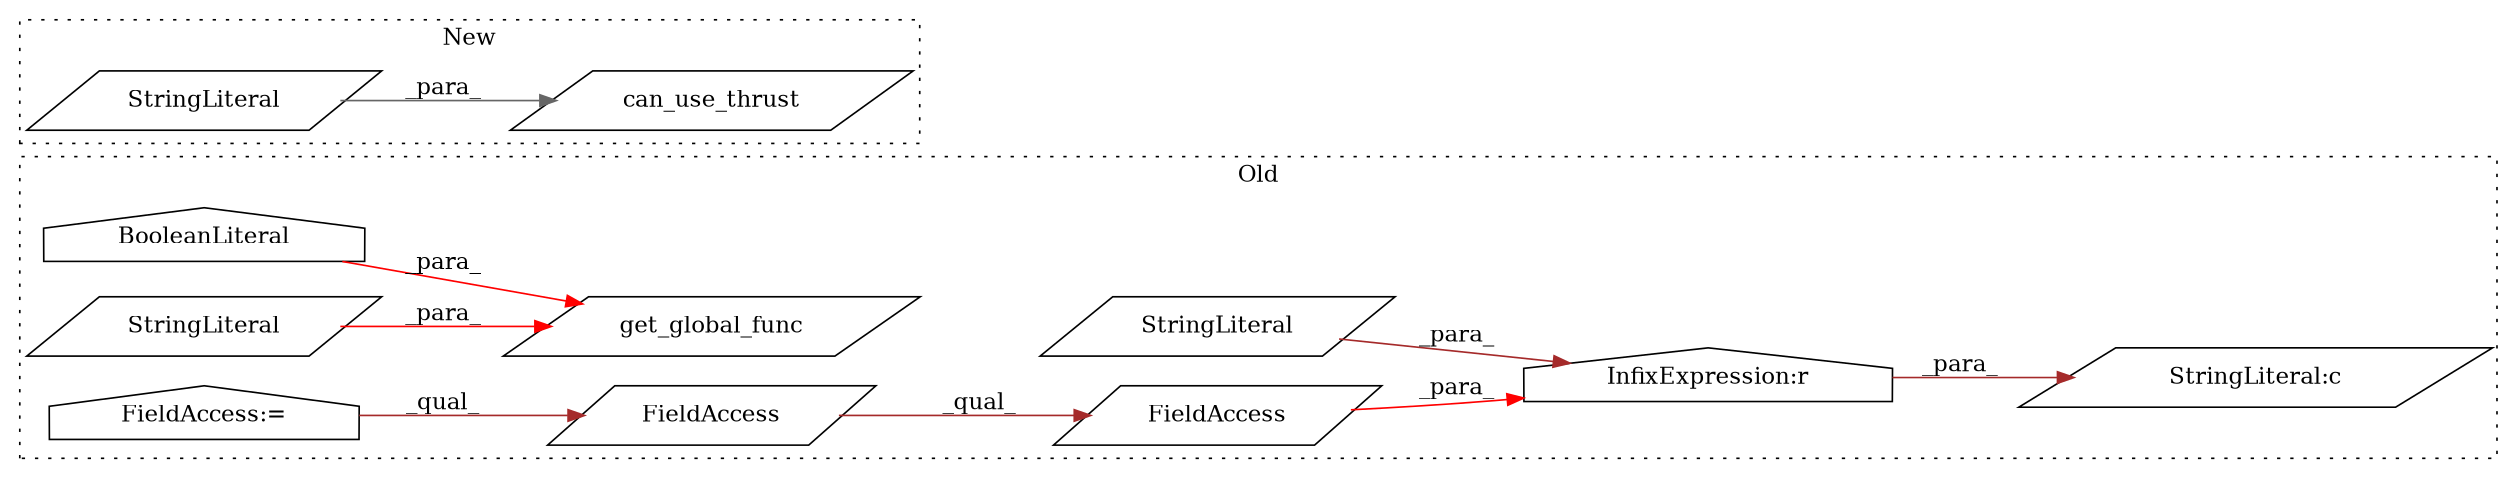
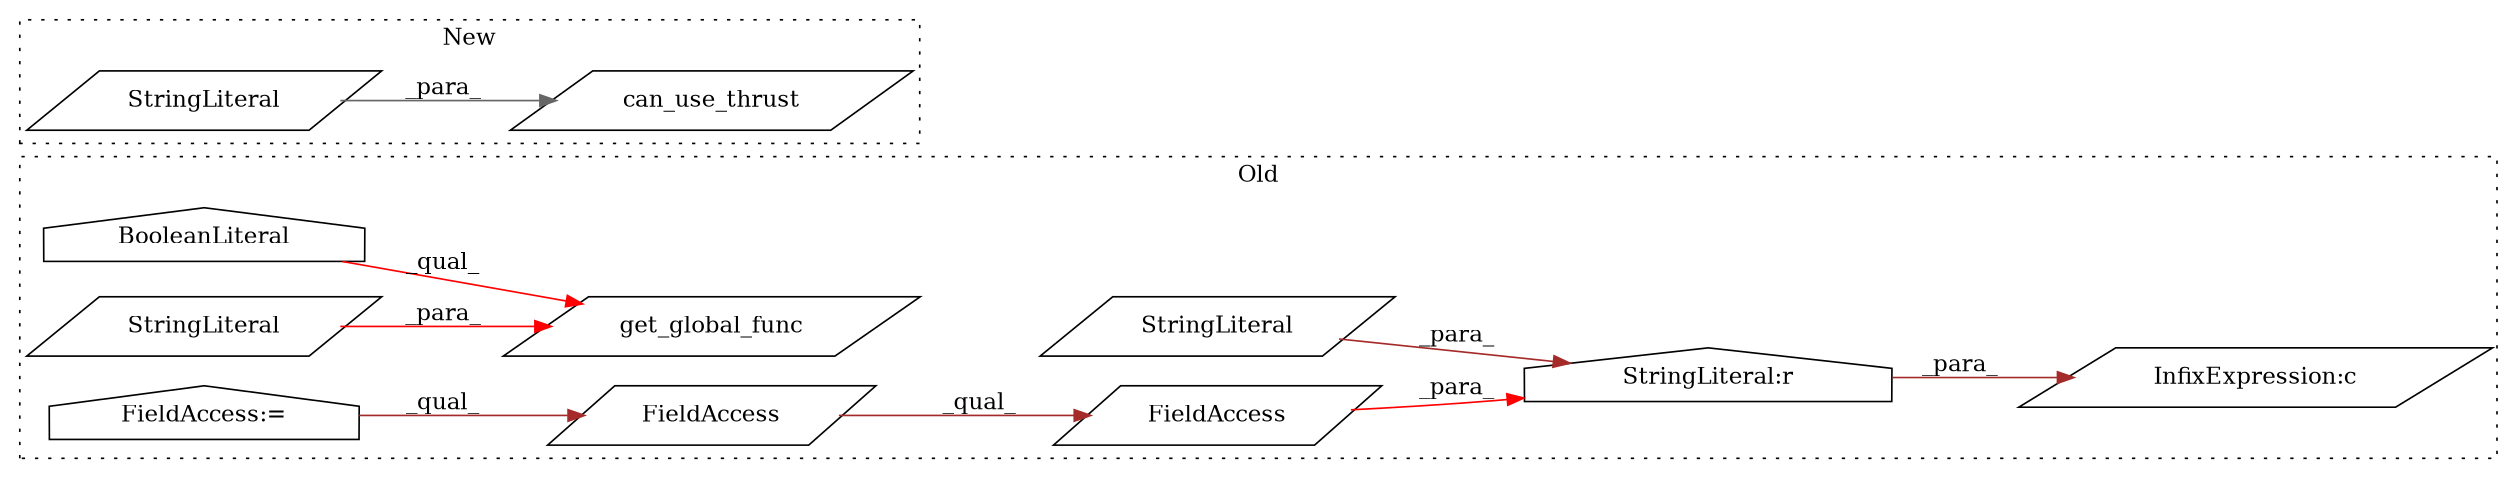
edge "BooleanLiteral" -> "get_global_func": label "_para_" -> "_qual_"
node "InfixExpression:r": label "InfixExpression:r" -> "StringLiteral:r"
node "StringLiteral:c": label "StringLiteral:c" -> "InfixExpression:c"
